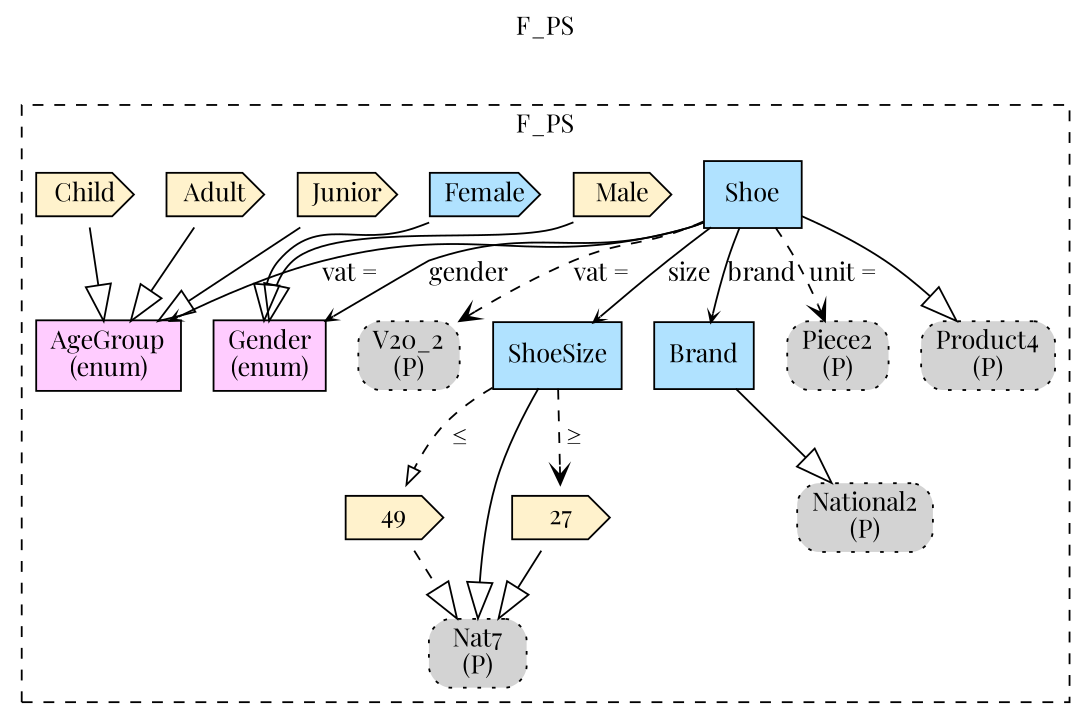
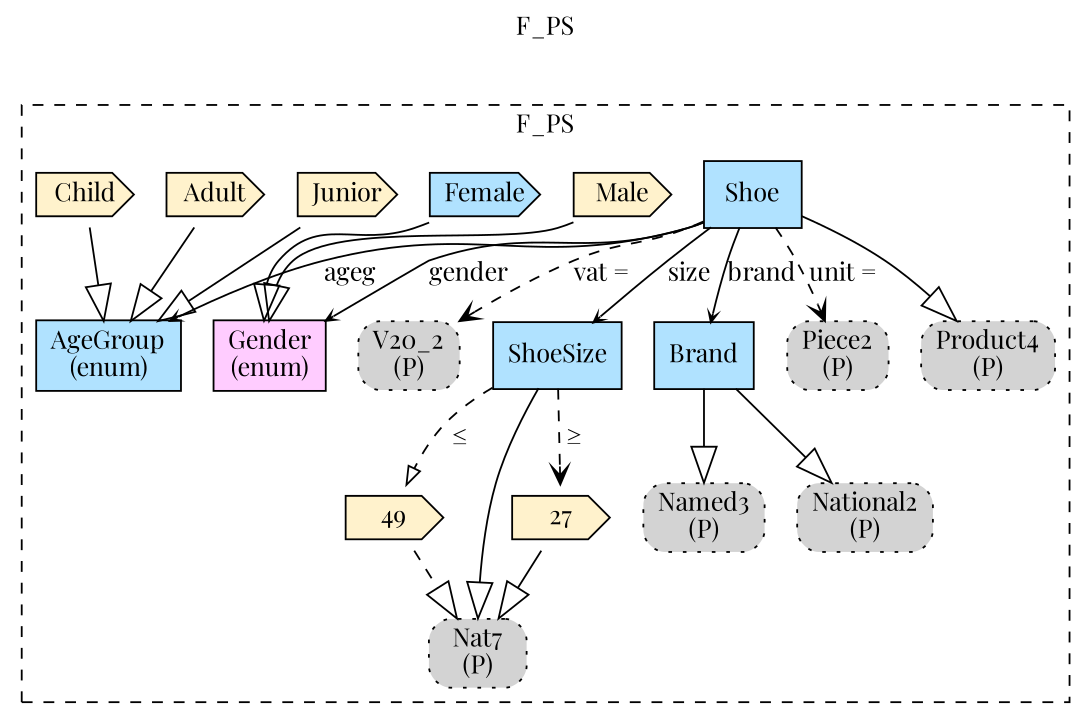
edge "Shoe" -> "AgeGroup (enum)": label "vat =" -> "ageg"
node "AgeGroup (enum)": fillcolor #ffccff -> lightskyblue1
node "Named3": added
